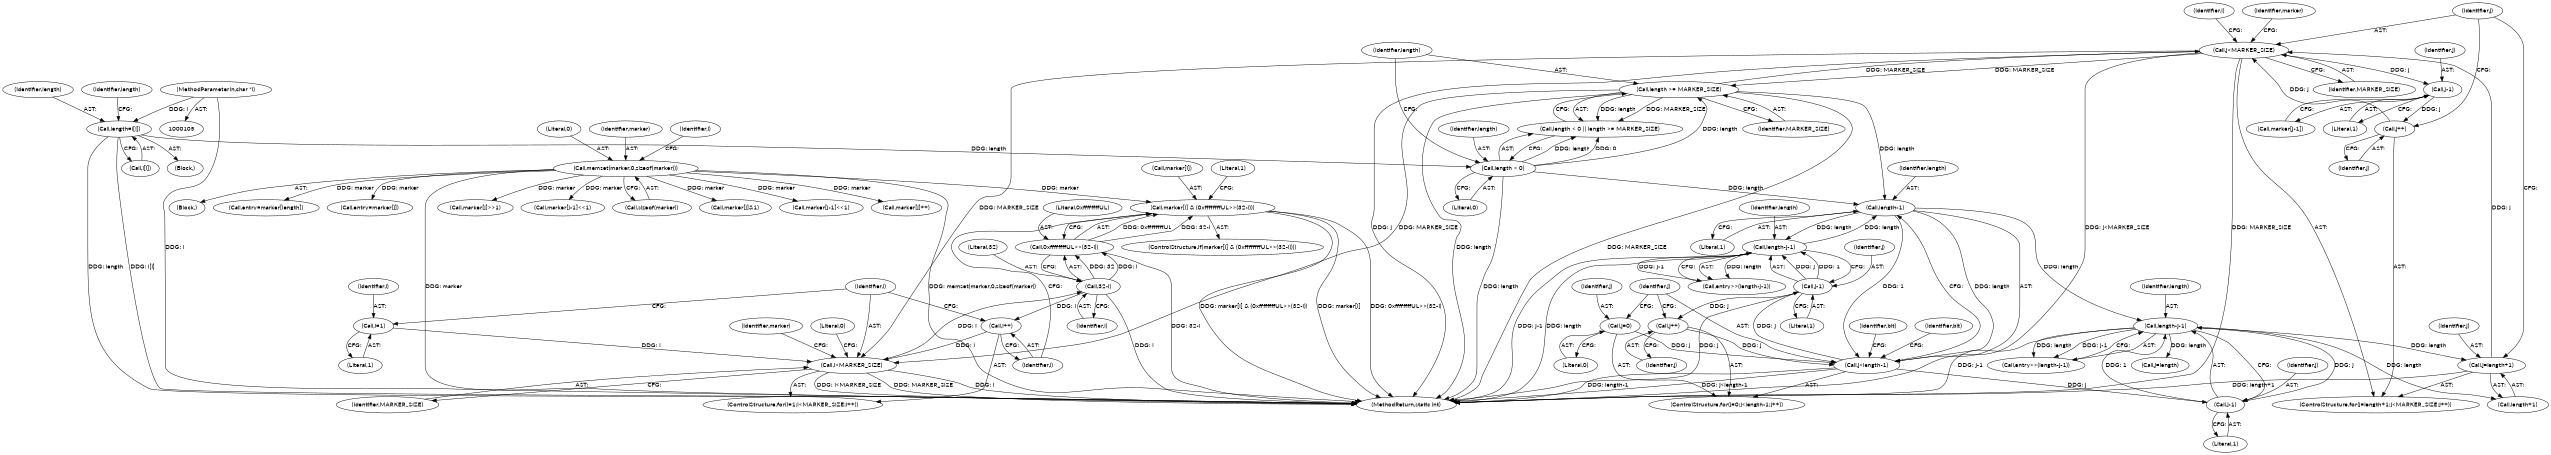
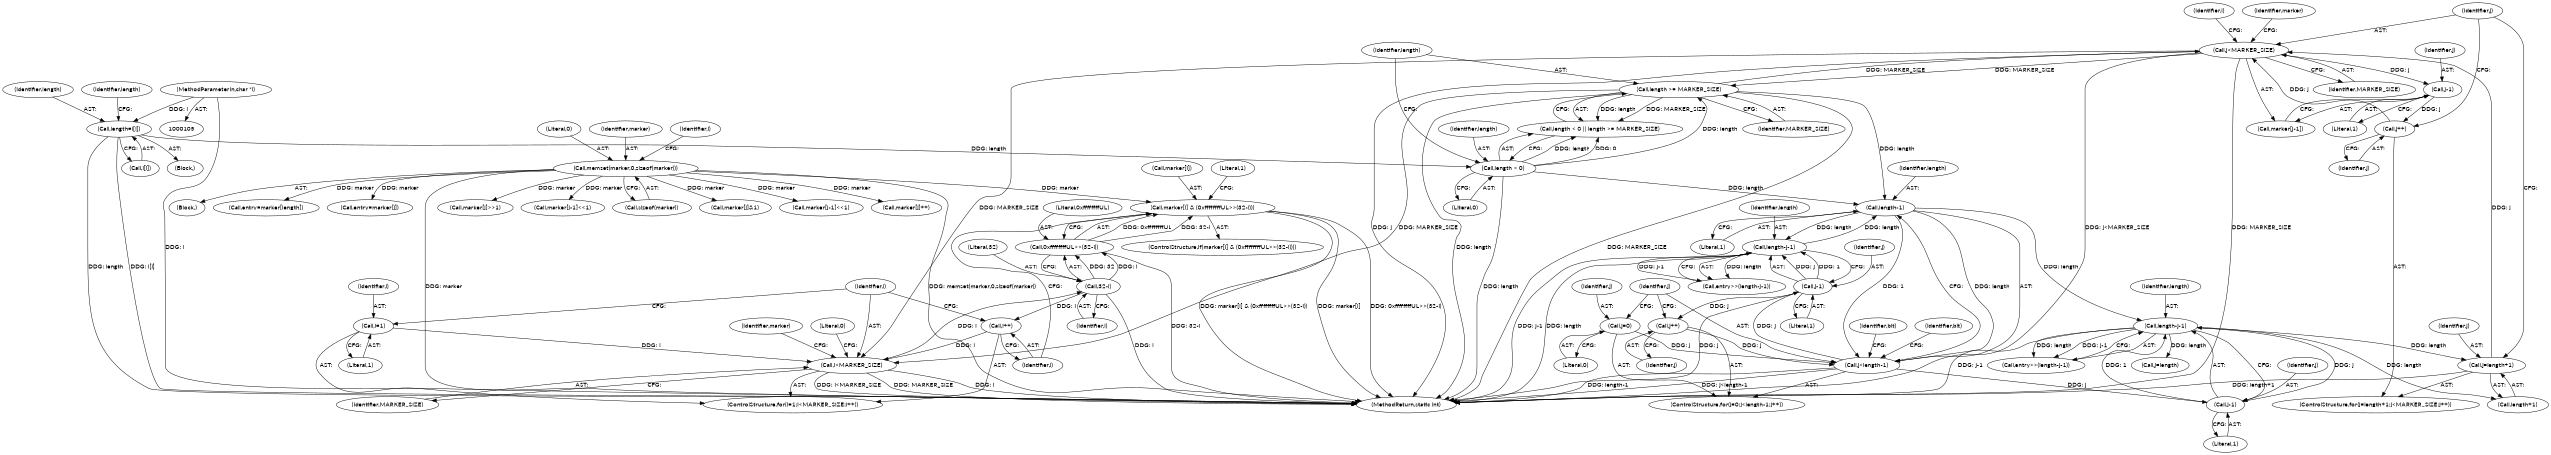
edge "(Call,j<MARKER_SIZE)" -> "(ControlStructure,for(j=length+1;j<MARKER_SIZE;j++))": now "(Call,j<MARKER_SIZE)" -> "(Call,marker[j-1])"
edge "(Call,i=1)" -> "(ControlStructure,for(i=1;i<MARKER_SIZE;i++))": added, label "AST:"
